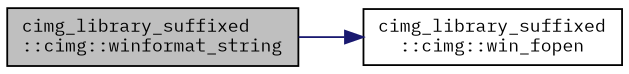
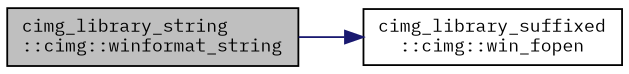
node "cimg_library_suffixed ::cimg::winformat_string": label "cimg_library_suffixed ::cimg::winformat_string" -> "cimg_library_string ::cimg::winformat_string"
